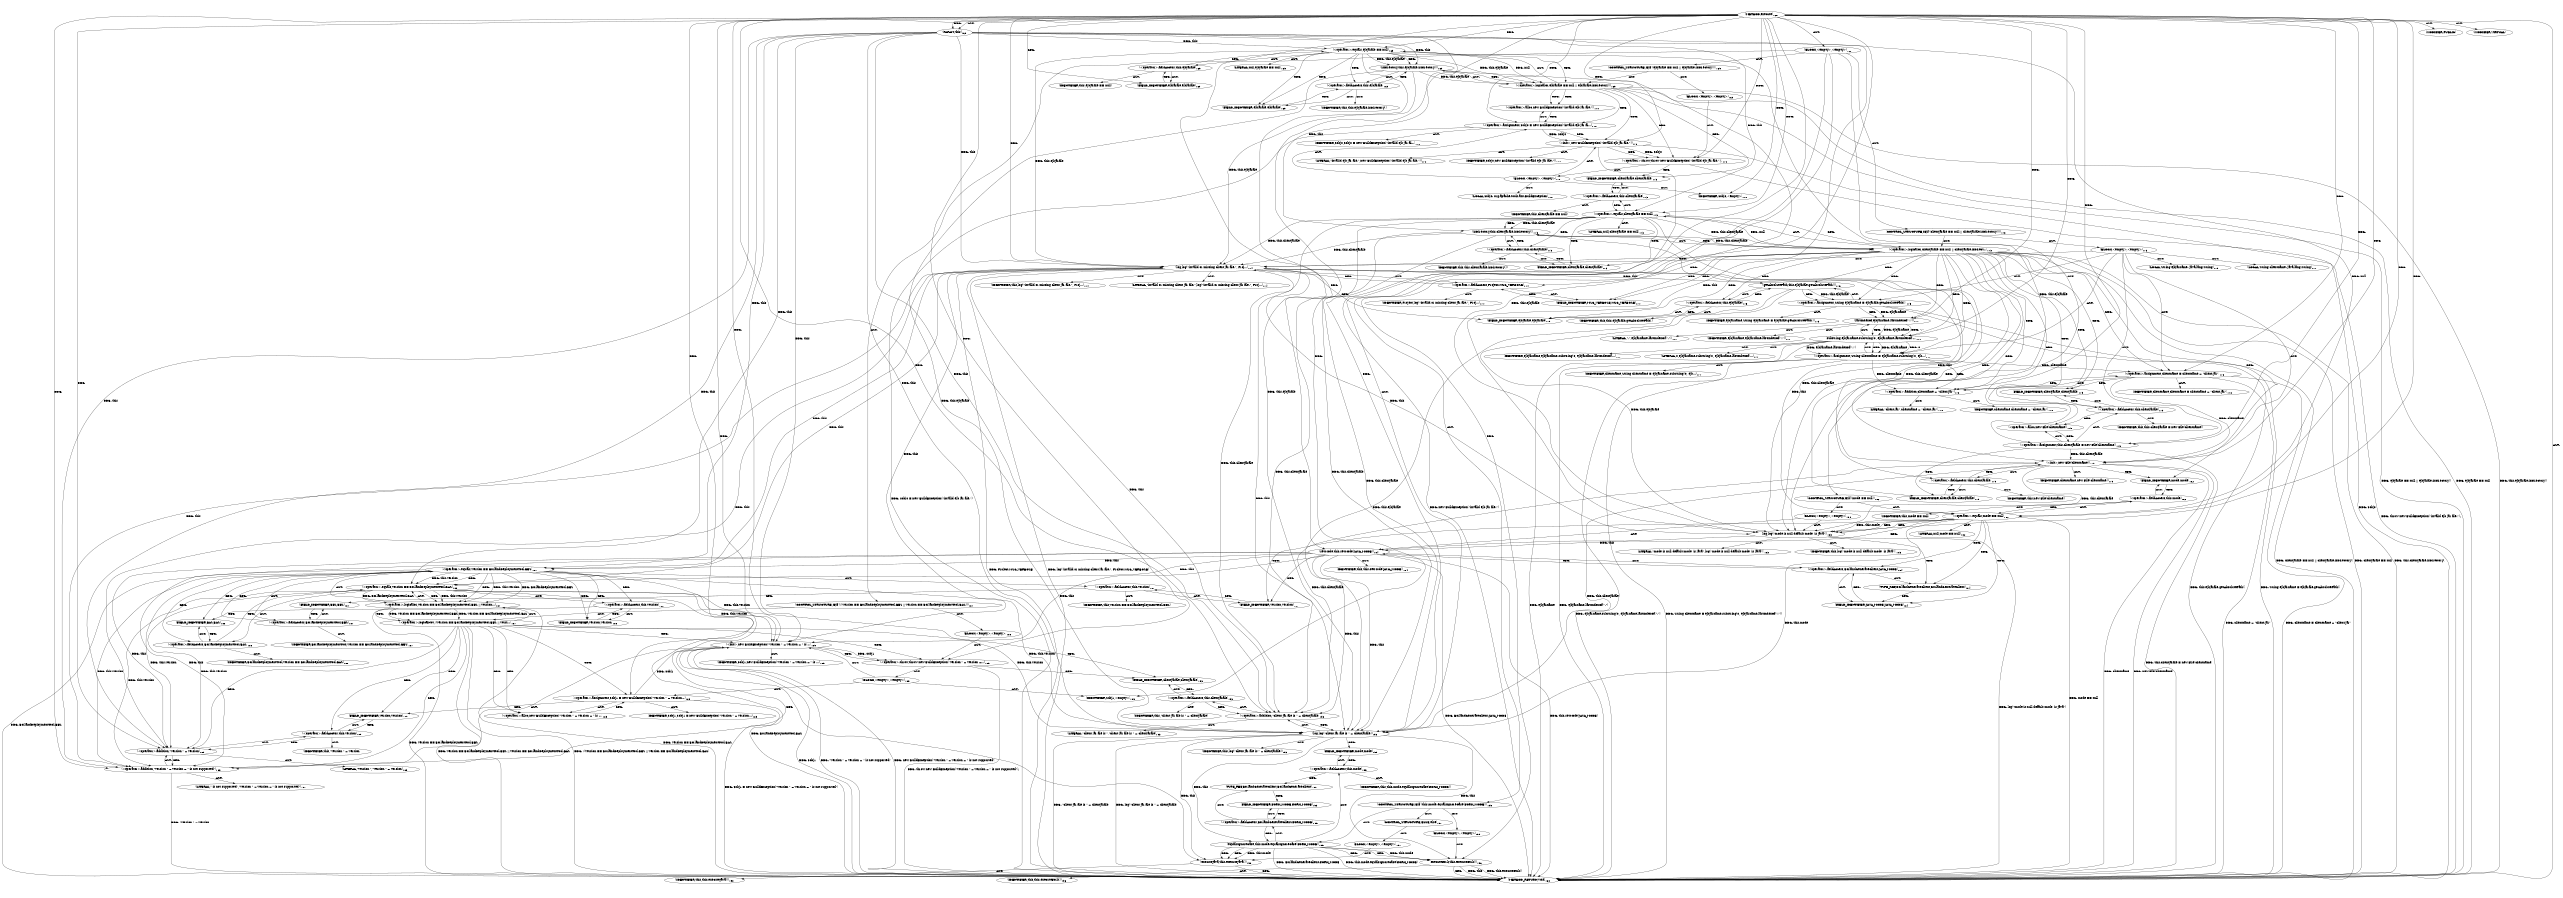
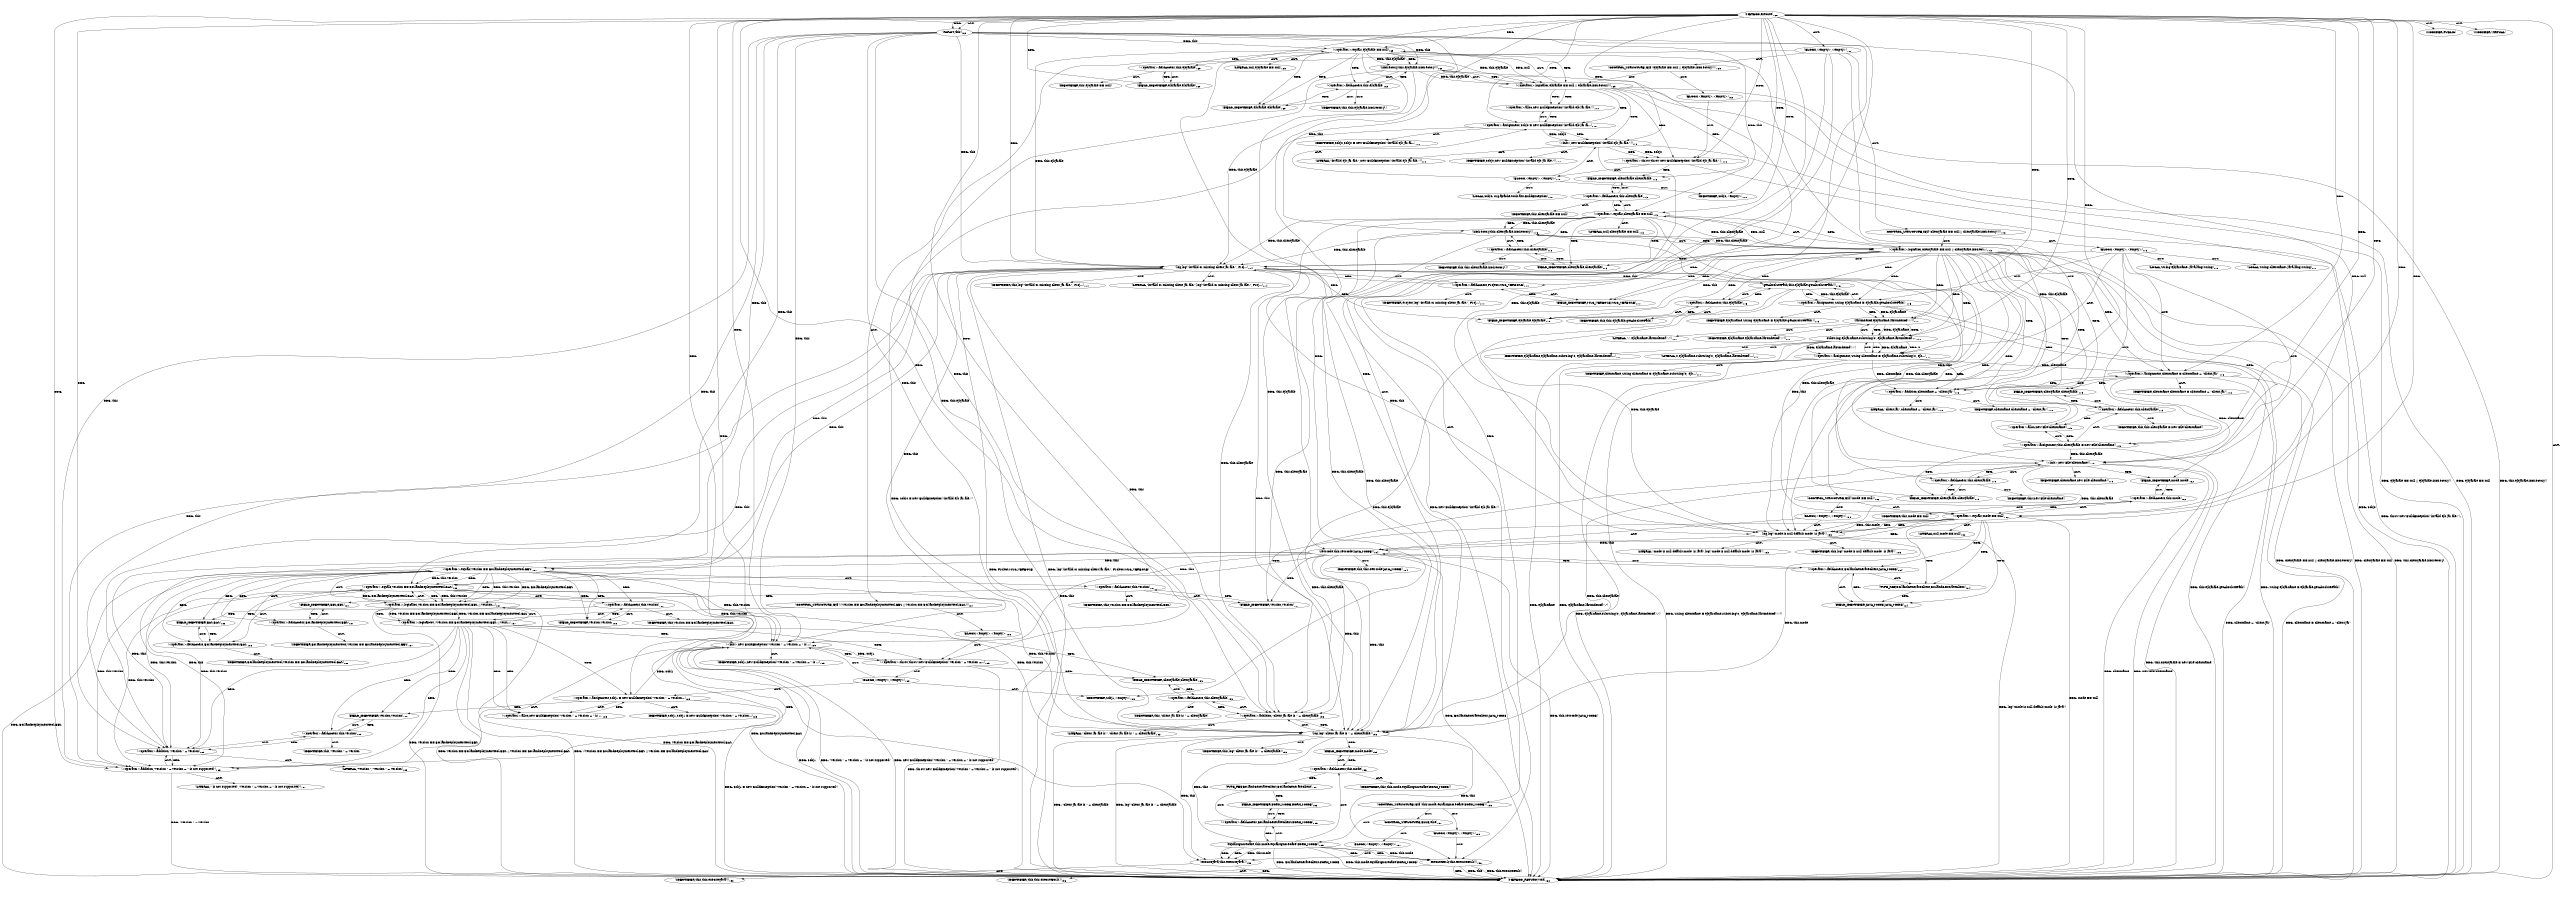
node "(IDENTIFIER,this,version == BorlandDeploymentTool.BAS)": added
